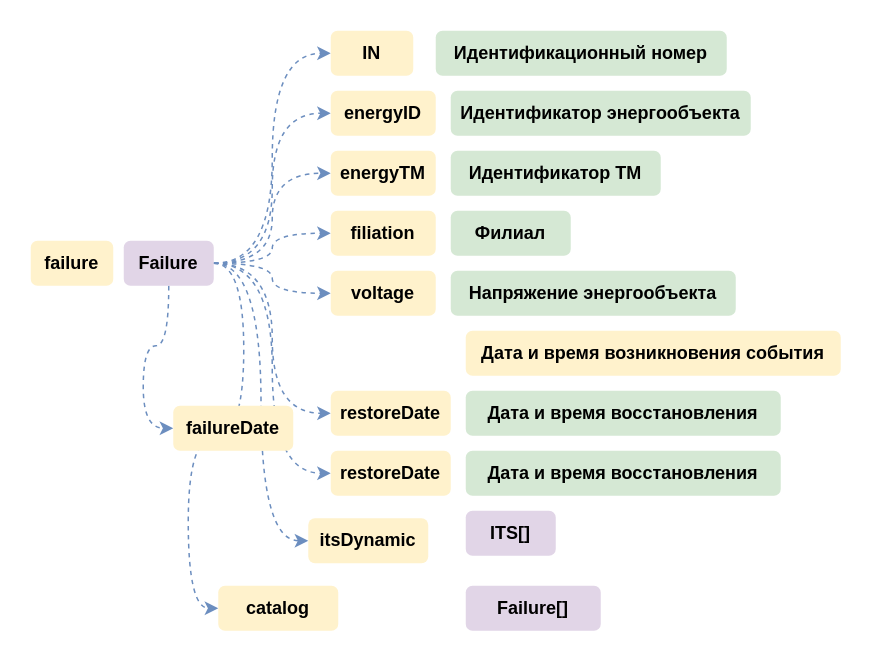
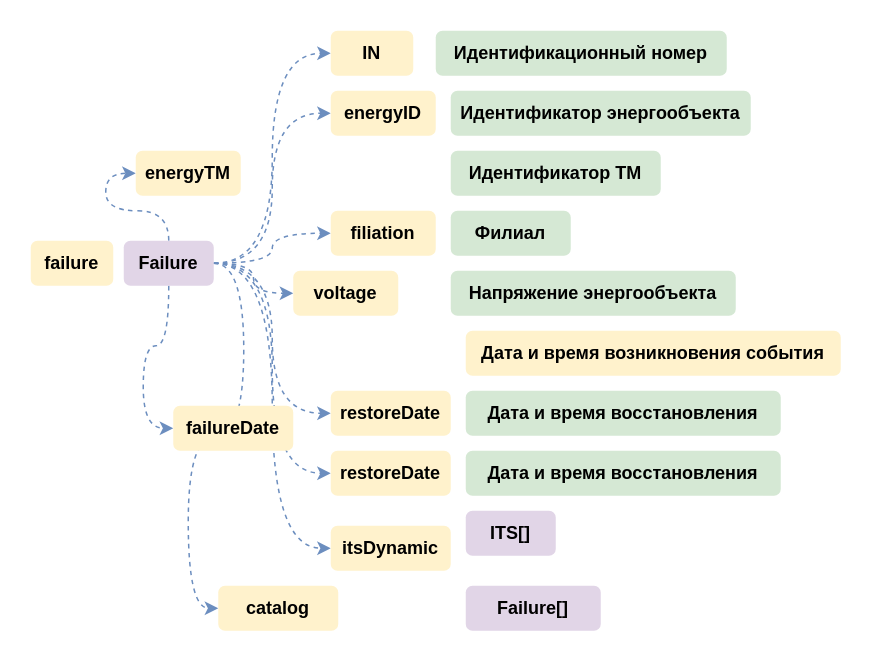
node "energyTM": moved (383, 173) -> (188, 173)
node "voltage": moved (383, 293) -> (346, 293)
node "itsDynamic": moved (368, 541) -> (391, 548)
